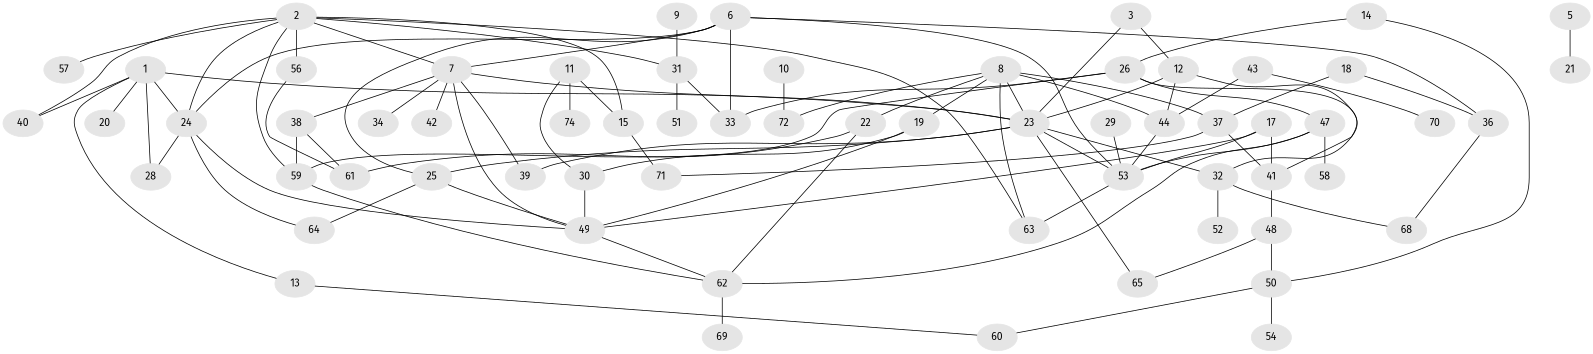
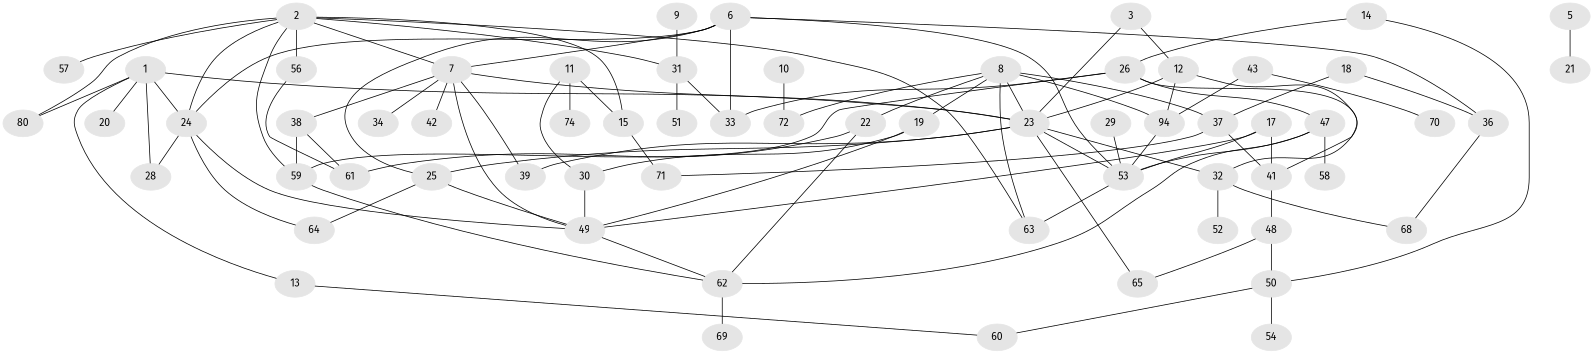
node "40": label "40" -> "80"
node "44": label "44" -> "94"
